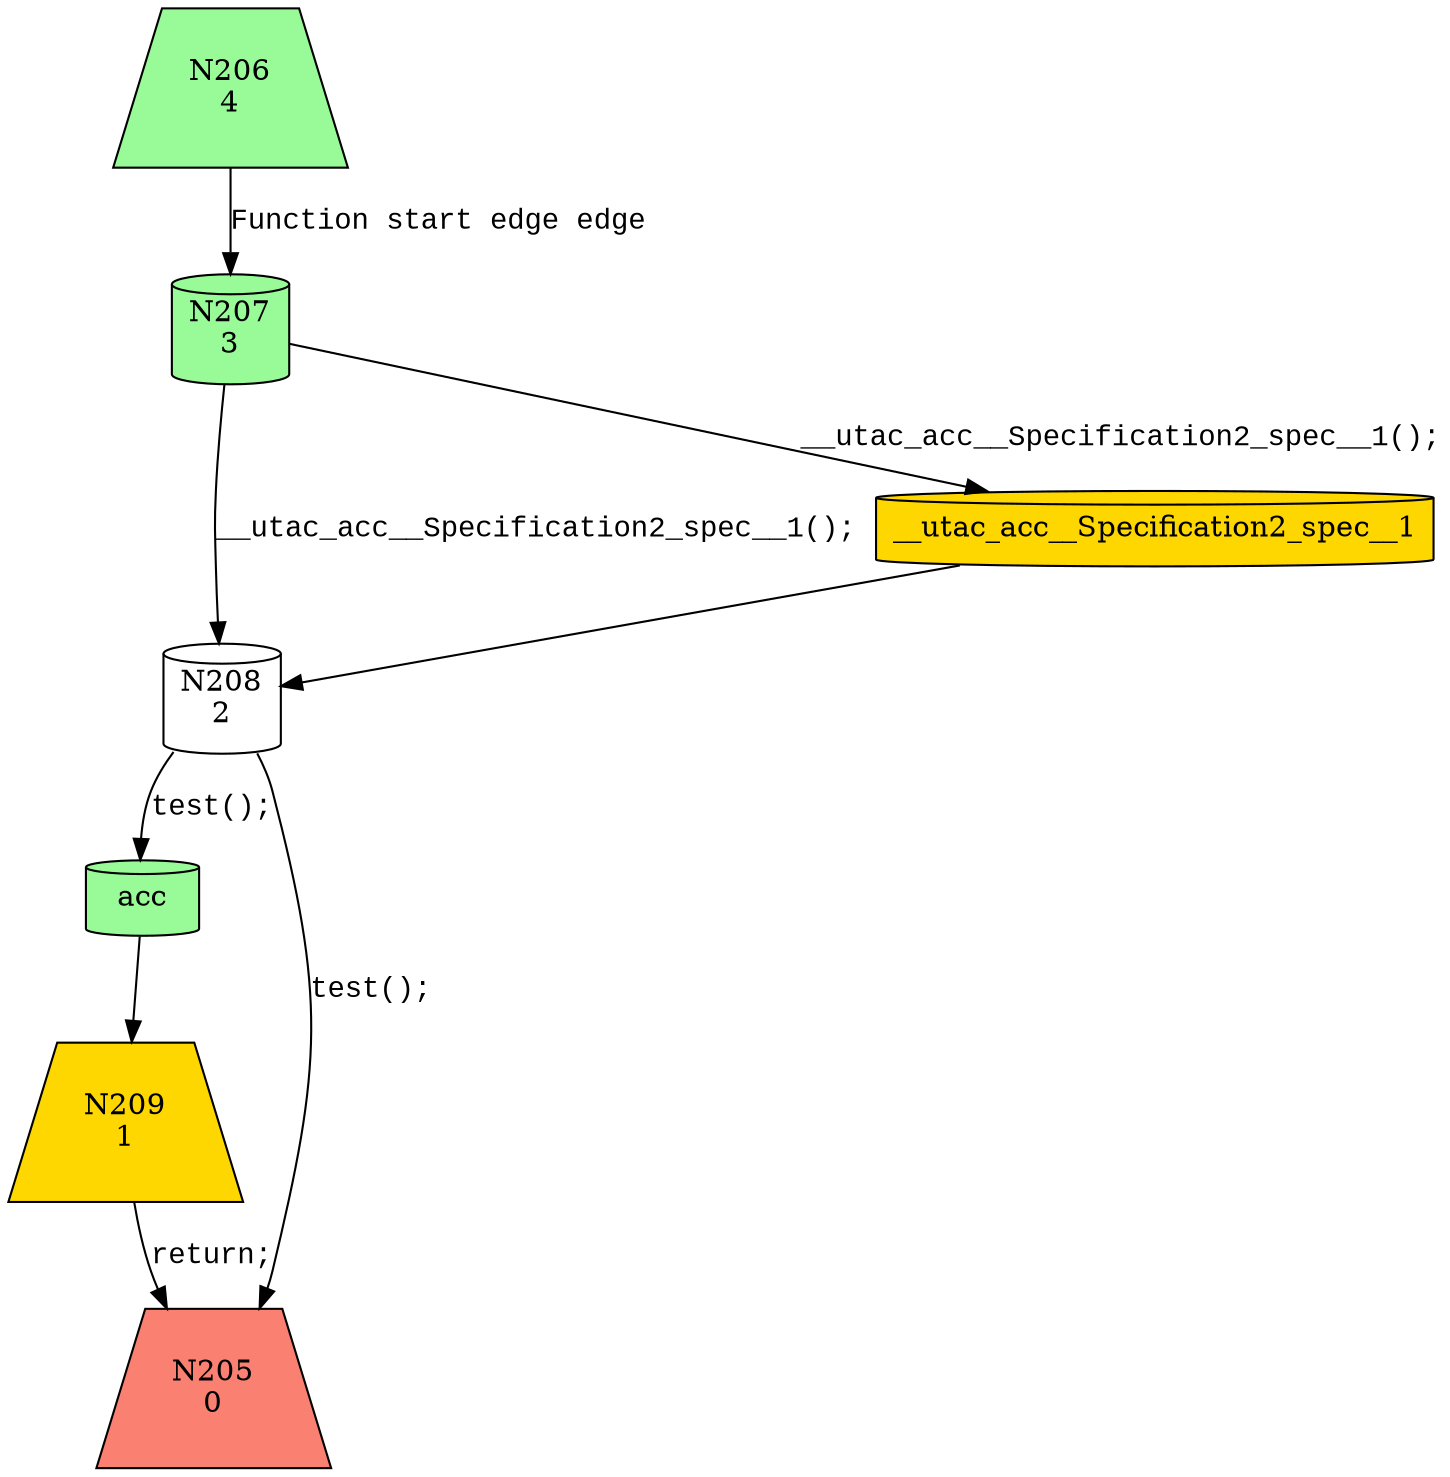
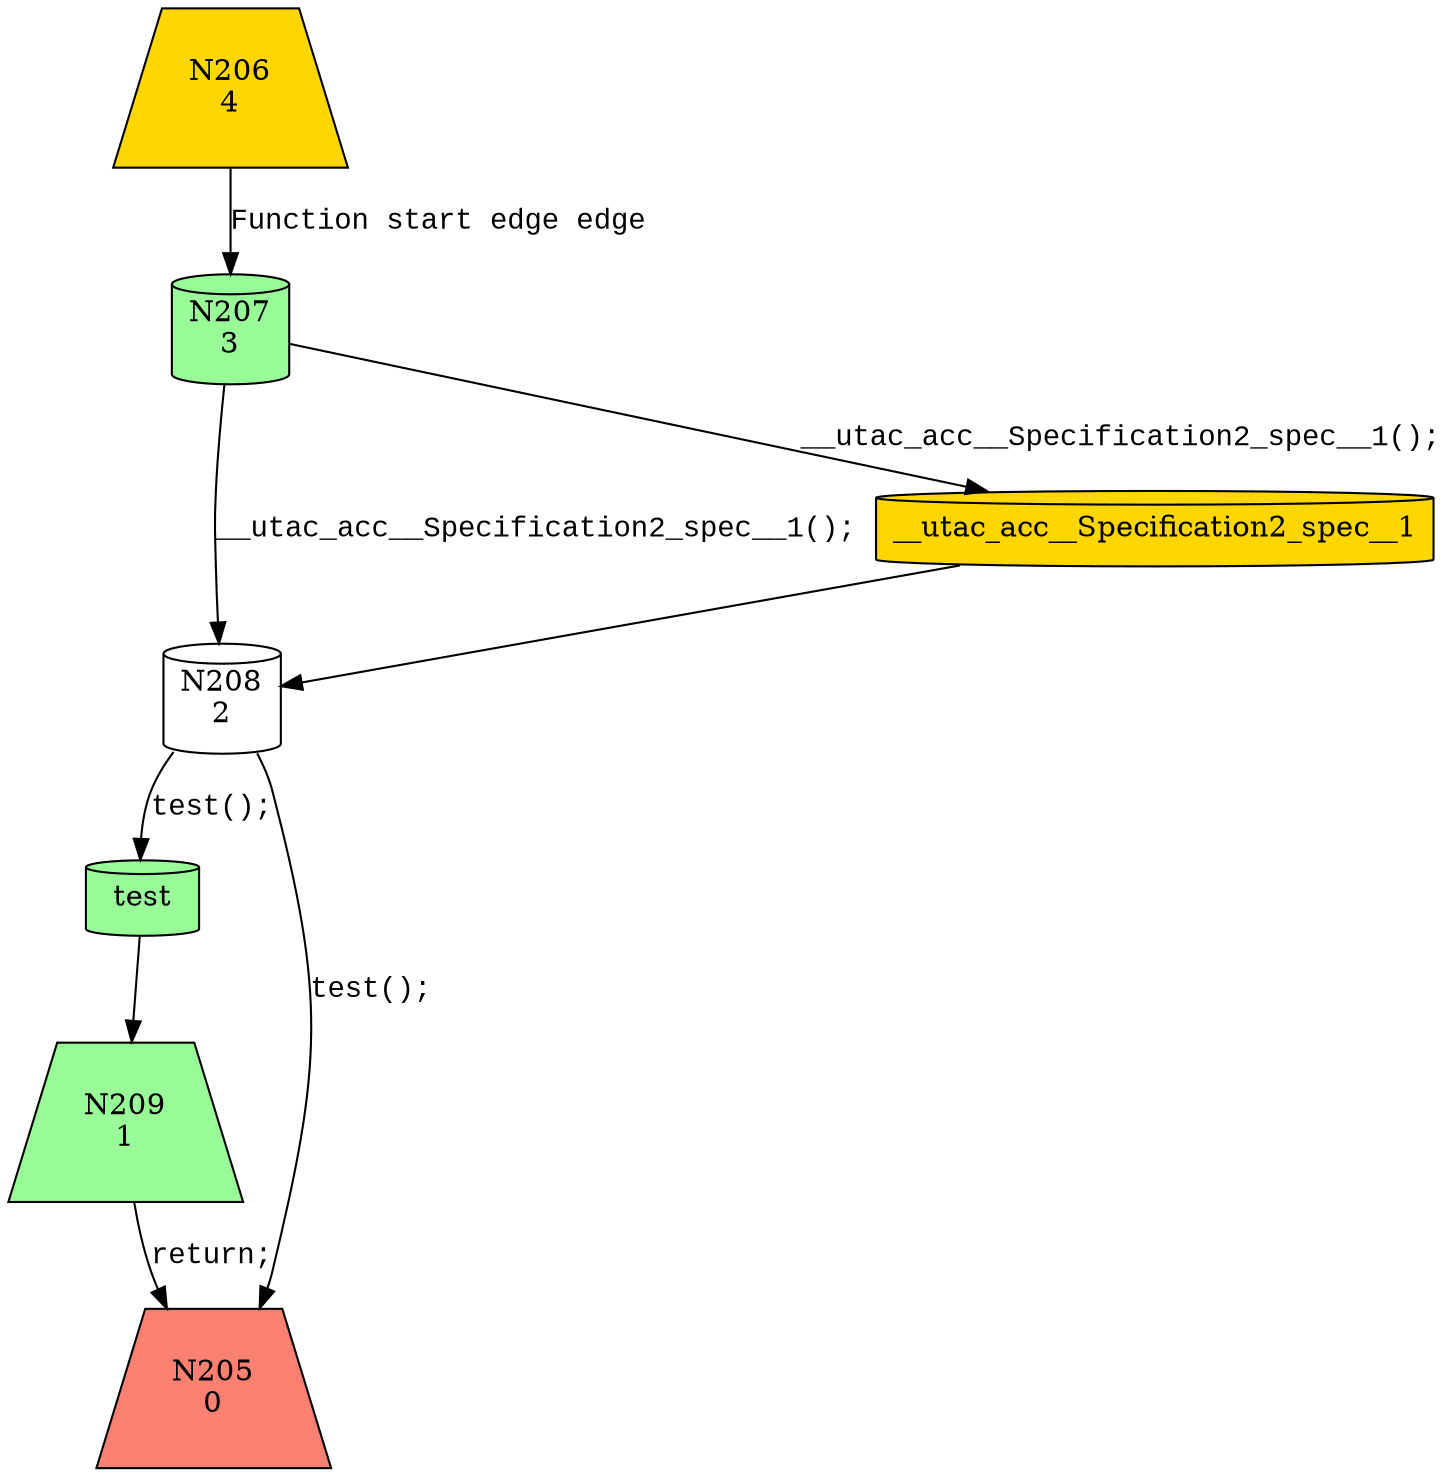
node "N206 4": fillcolor palegreen -> gold
node "acc": label "acc" -> "test"
node "N209 1": fillcolor gold -> palegreen
